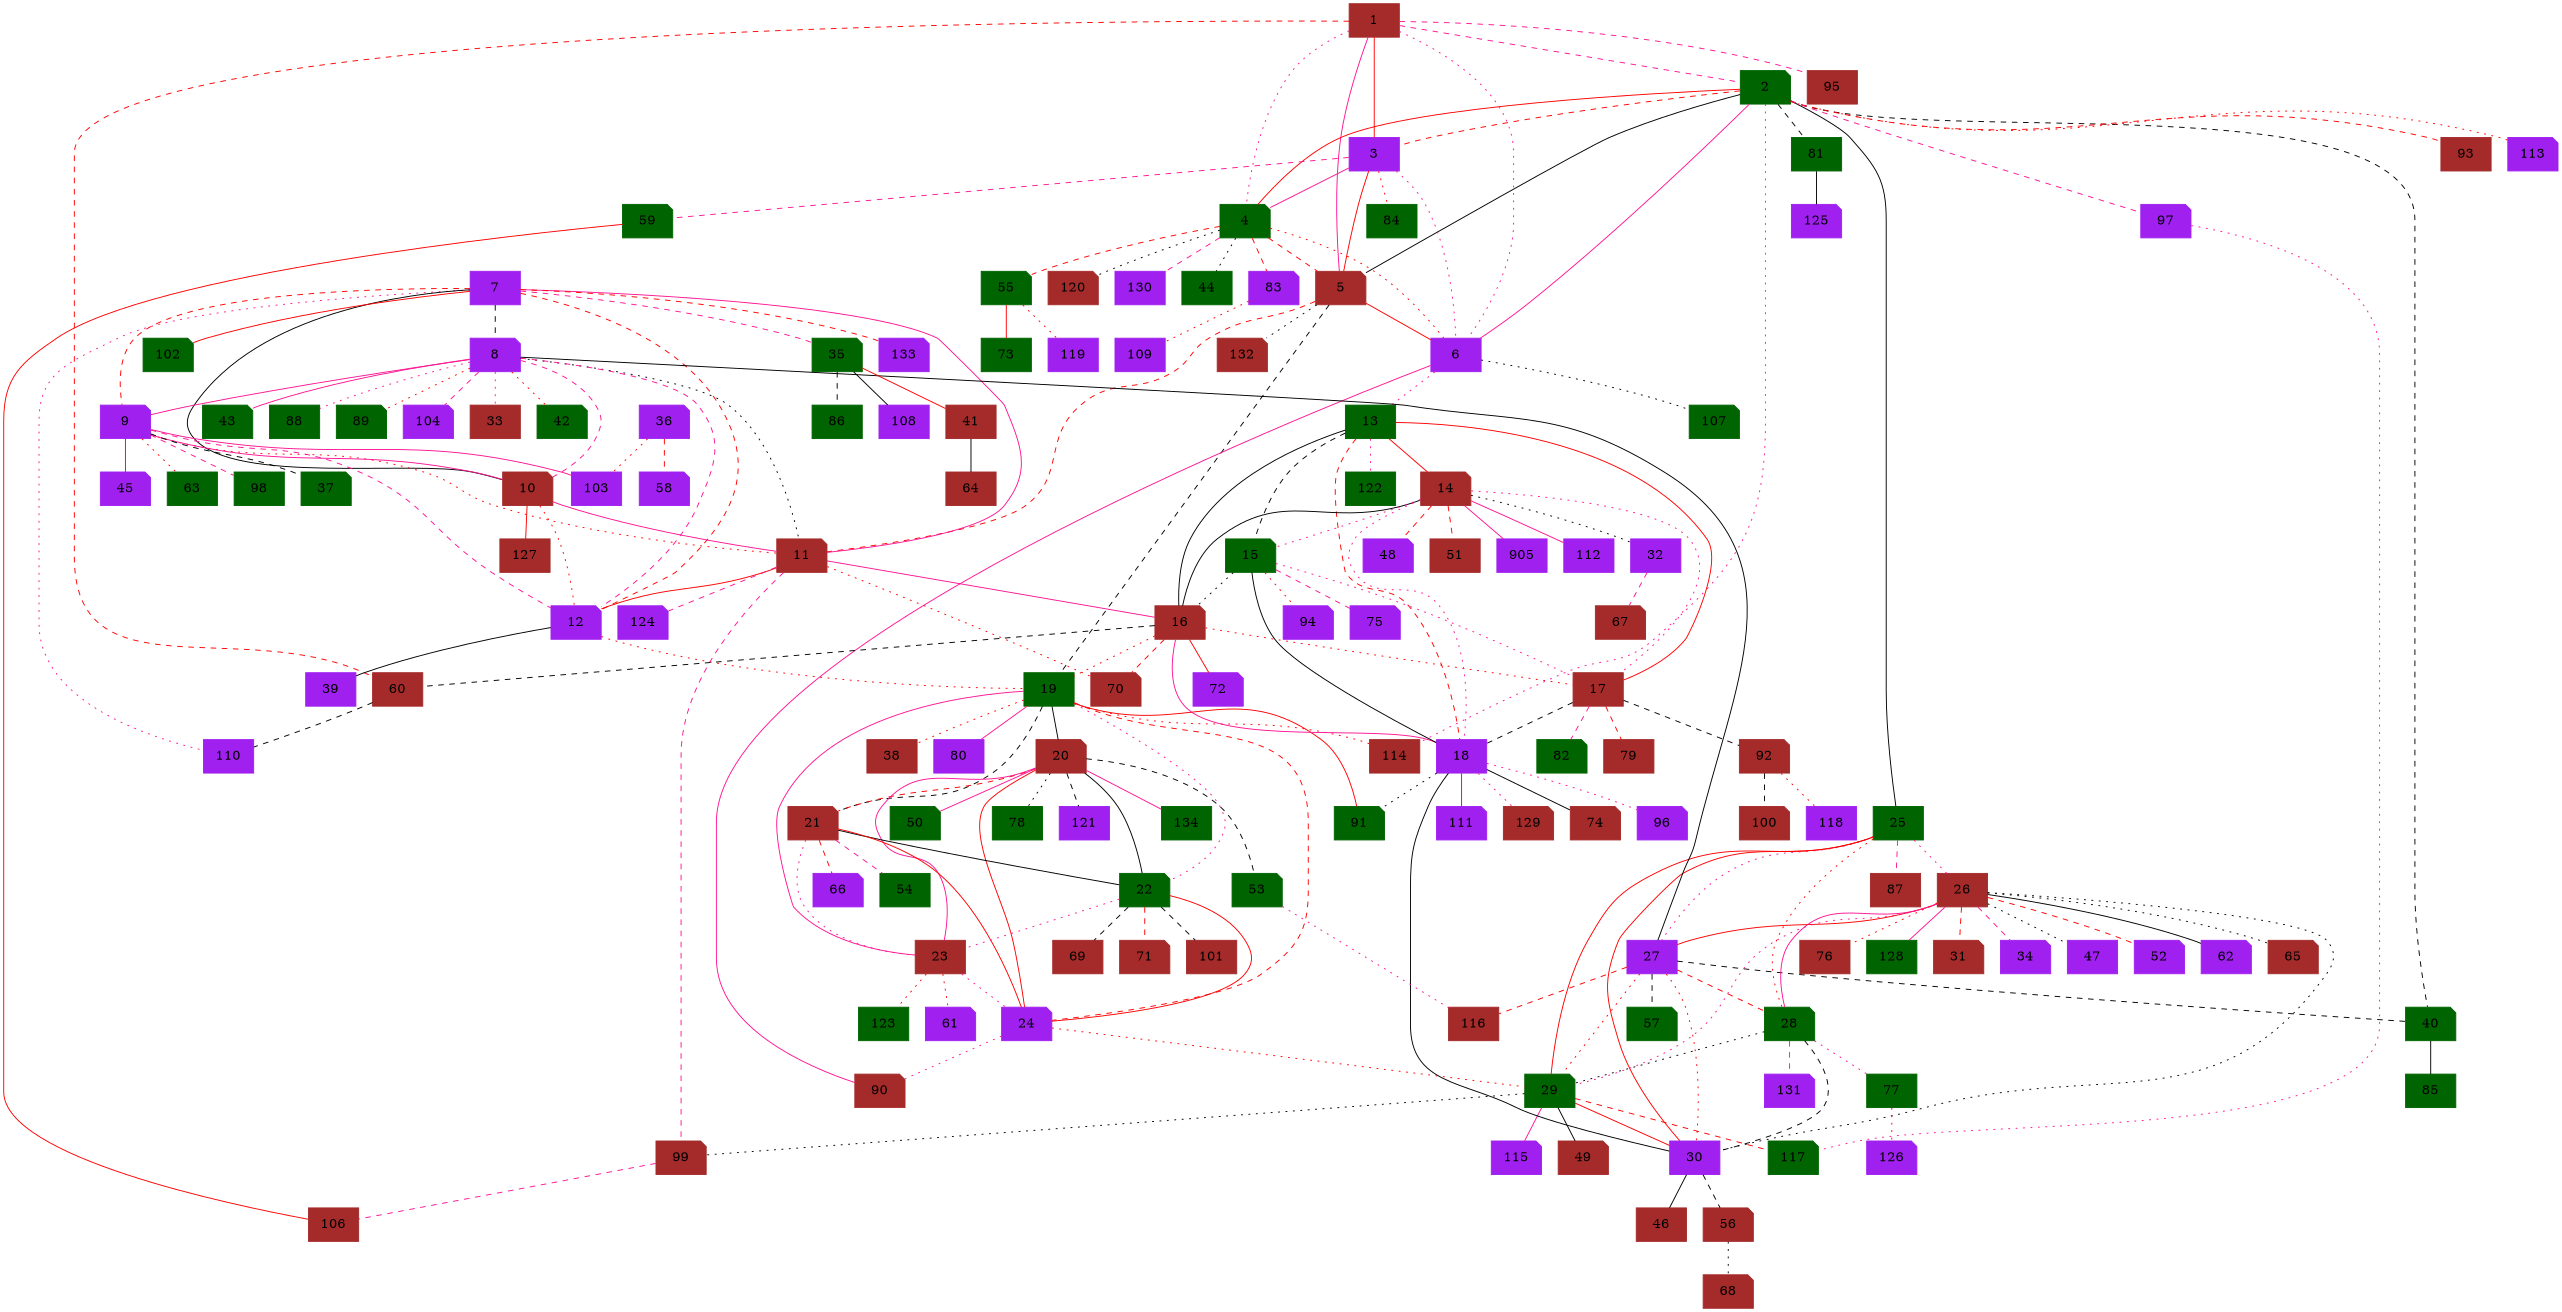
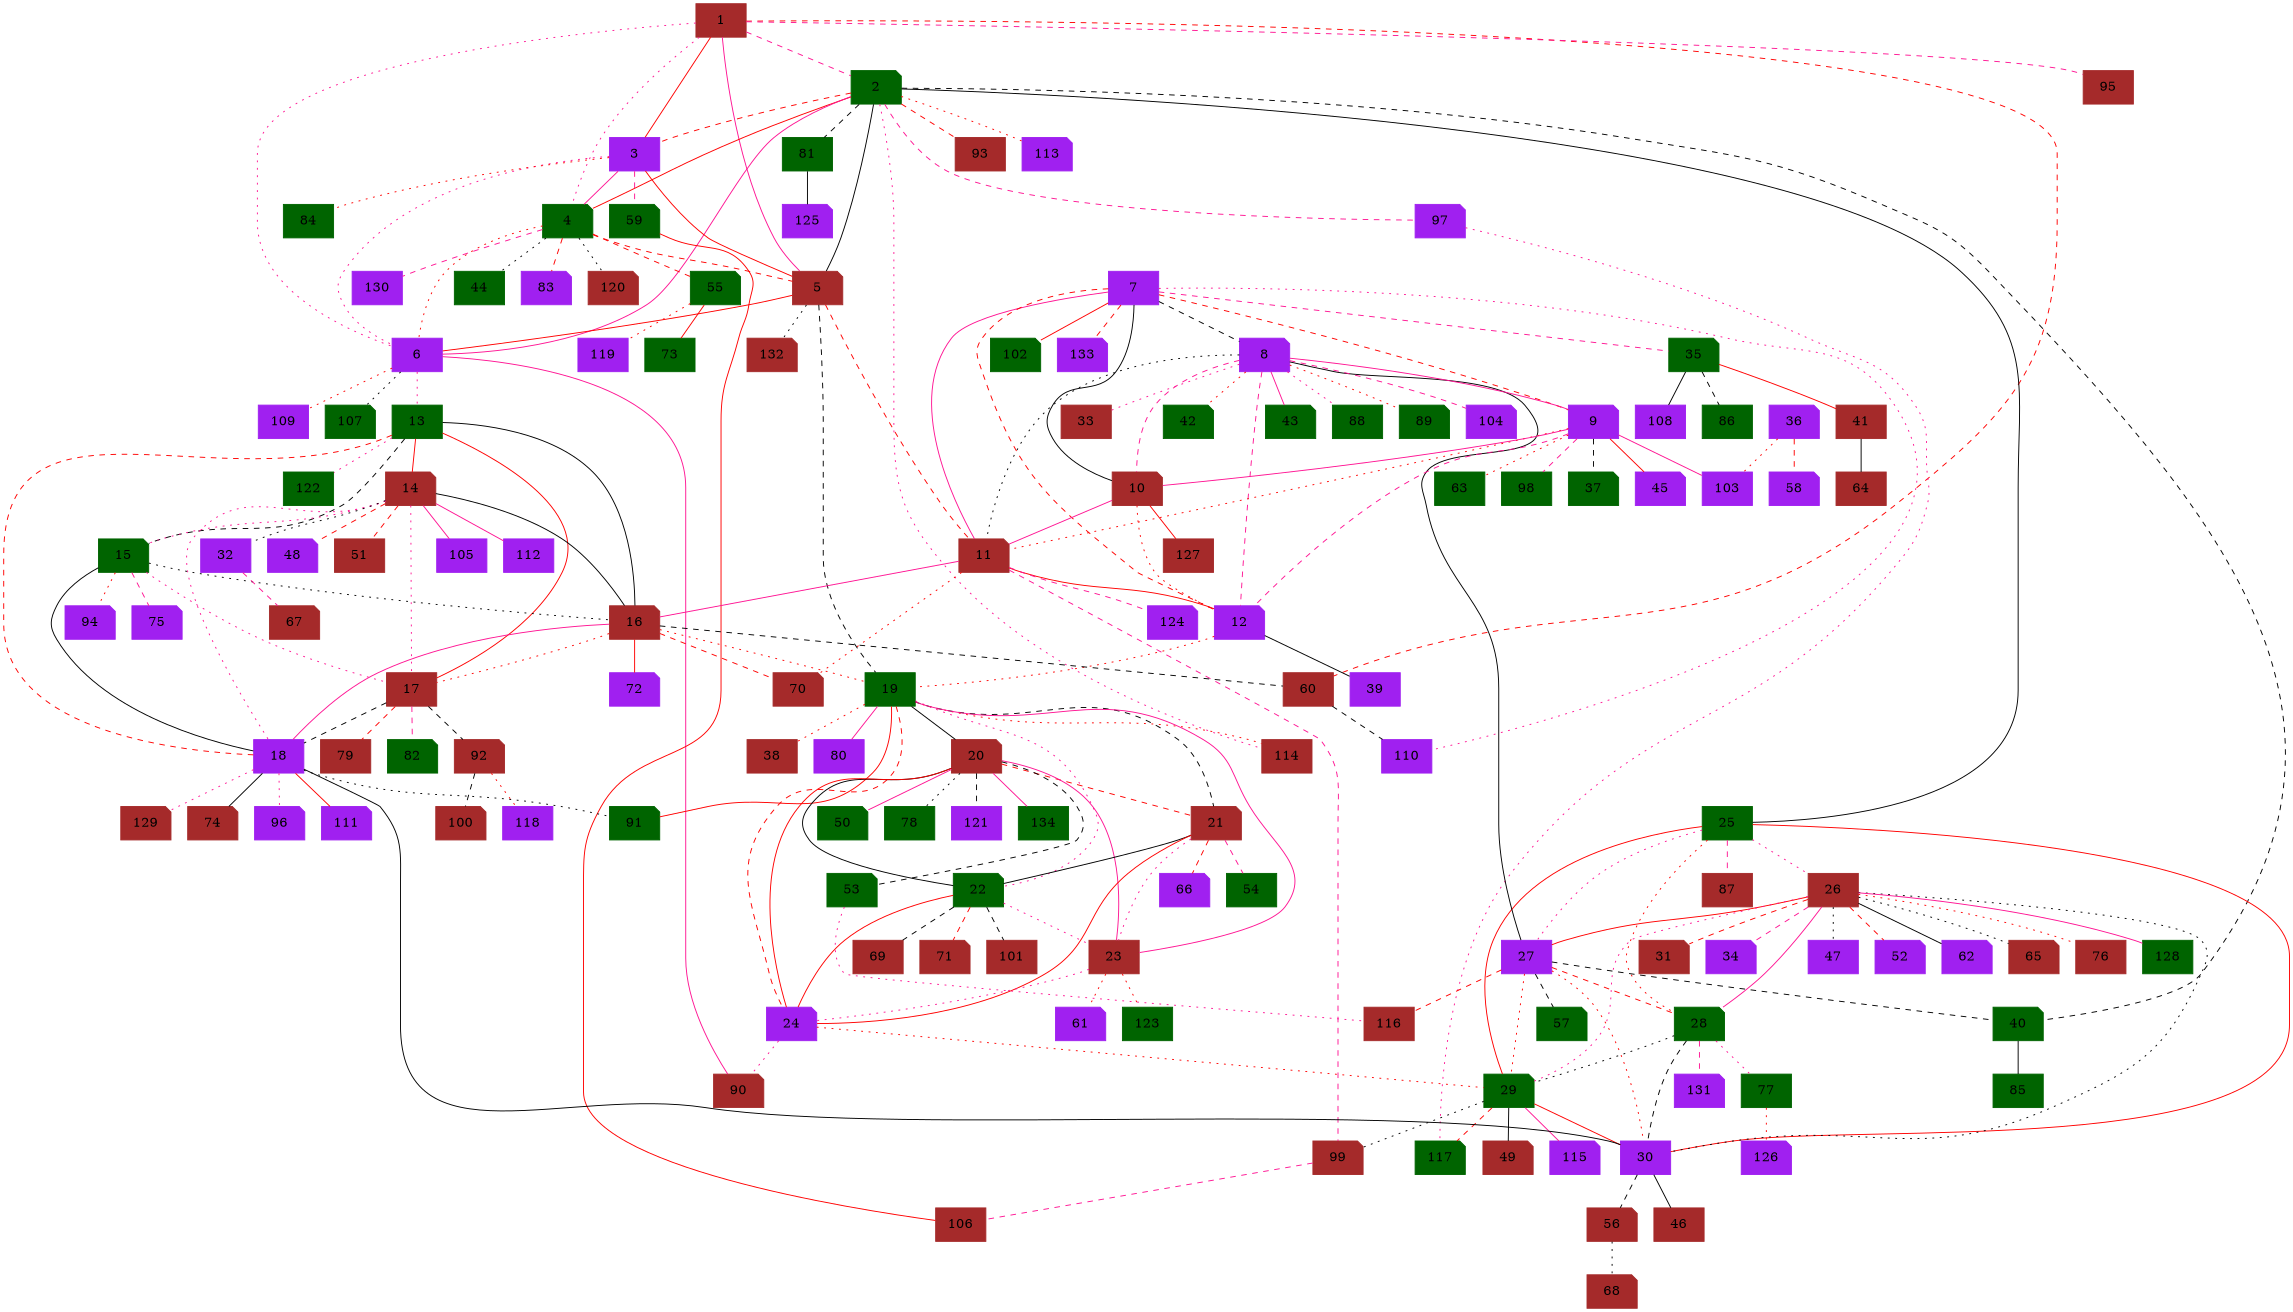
edge "83" -- "109": now "6" -- "109"
node "905": label "905" -> "105"
